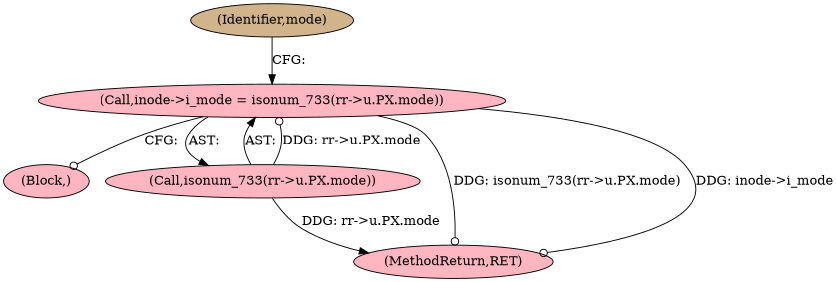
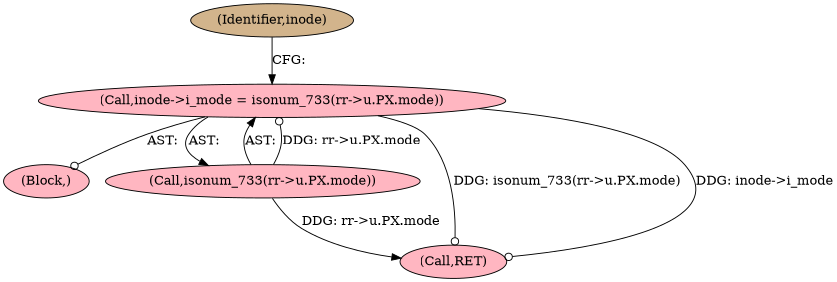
node "(Identifier,mode)": label "(Identifier,mode)" -> "(Identifier,inode)"
edge "(Call,inode->i_mode = isonum_733(rr->u.PX.mode))" -> "(Block,)": label "CFG: " -> "AST: "
node "(MethodReturn,RET)": label "(MethodReturn,RET)" -> "(Call,RET)"
